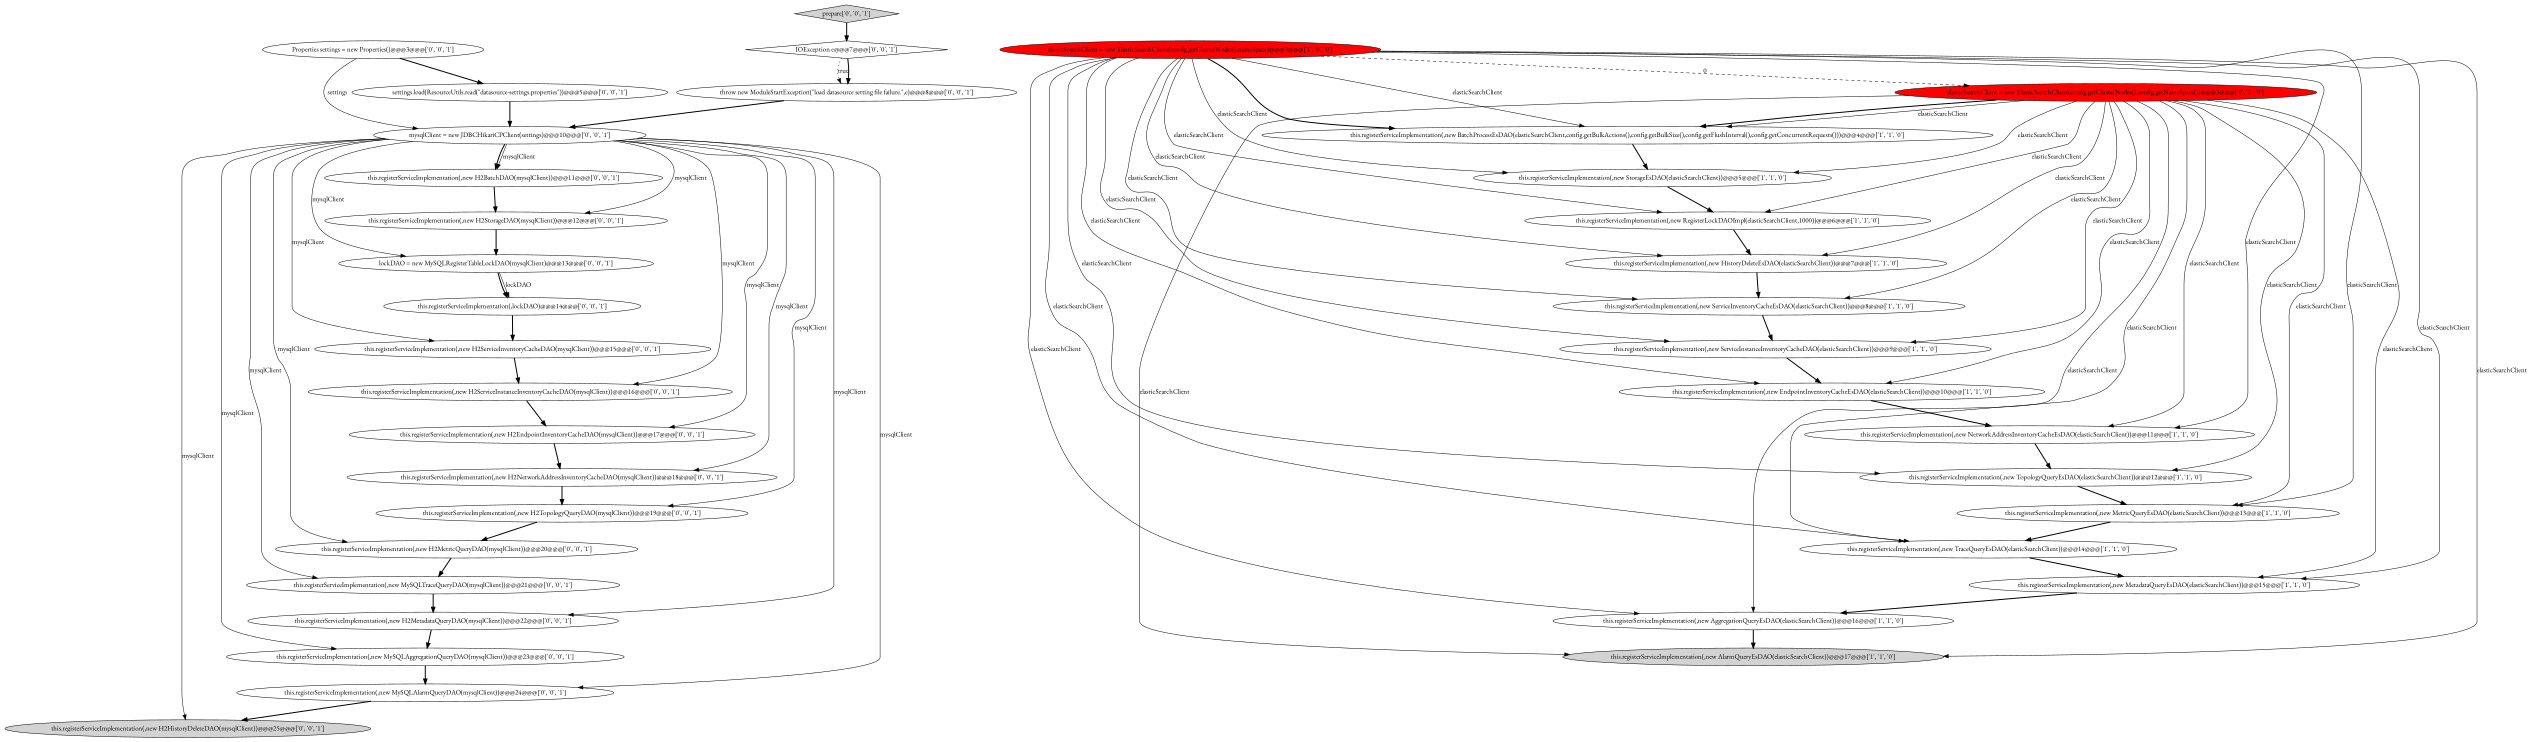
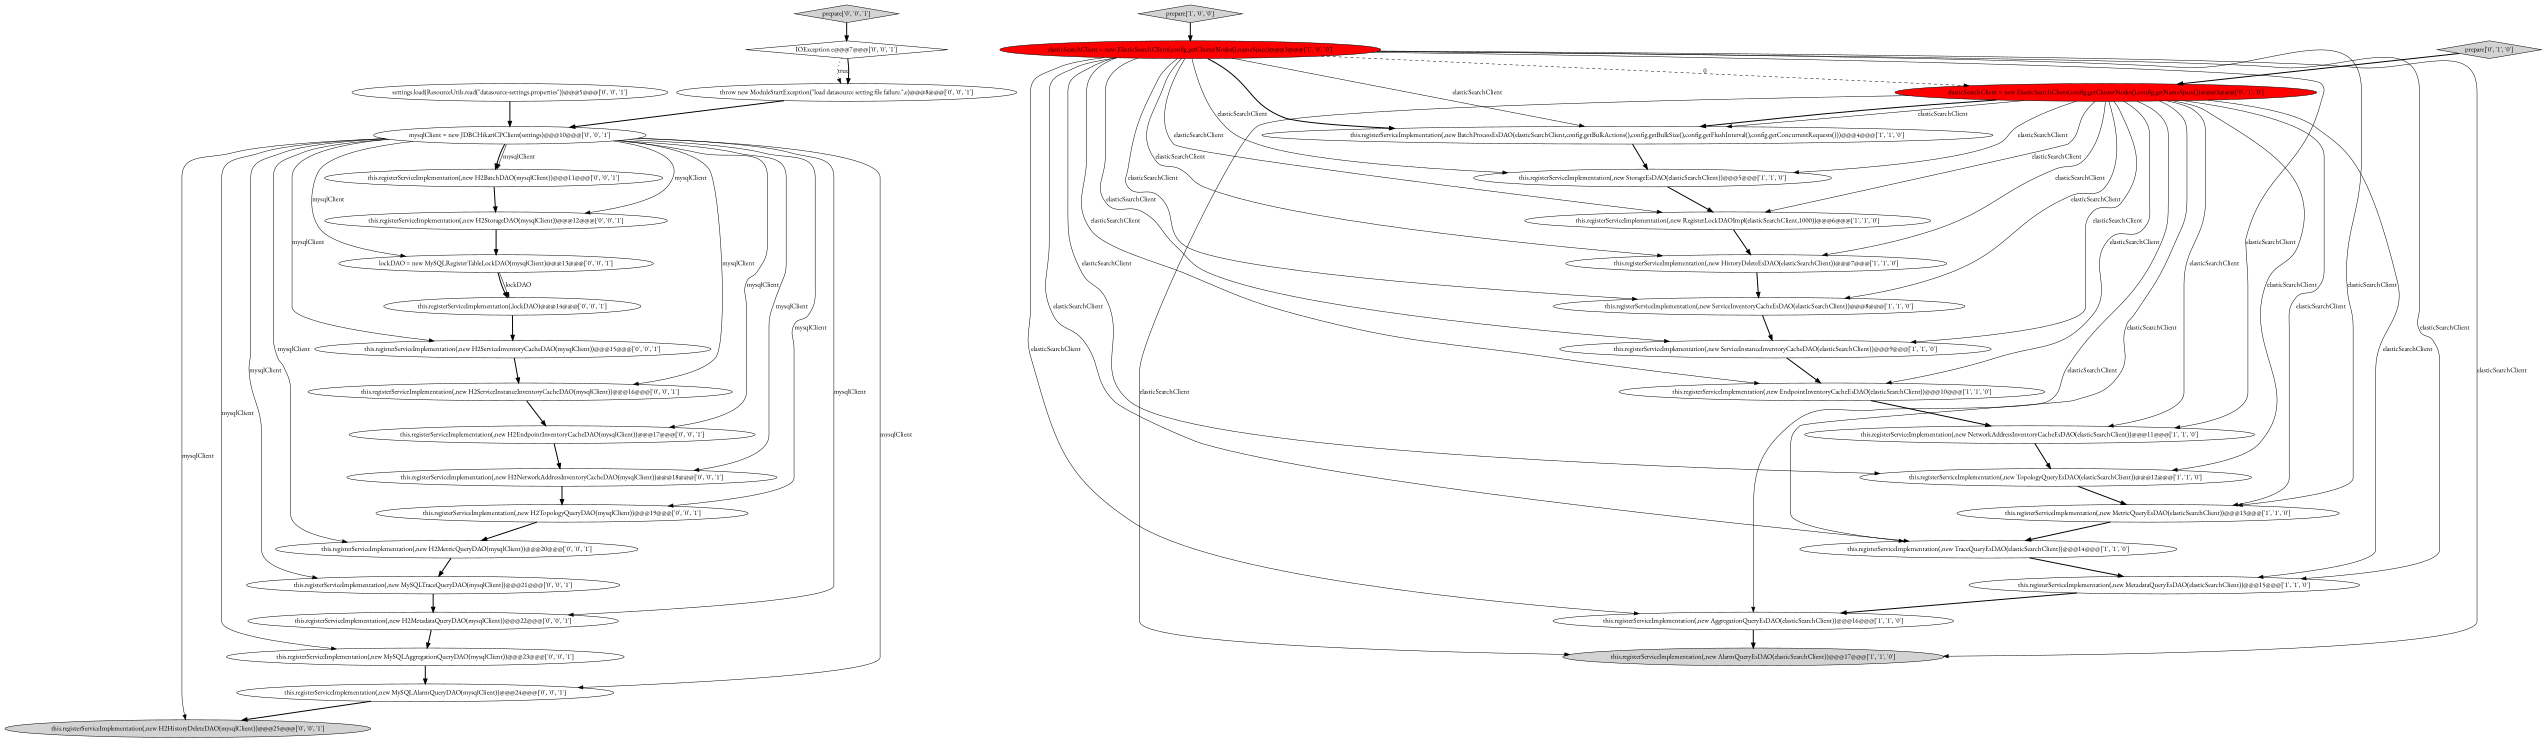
node "prepare['1', '0', '0']": added
node "Properties settings = new Properties()@@@3@@@['0', '0', '1']": removed
node "prepare['0', '1', '0']": added
